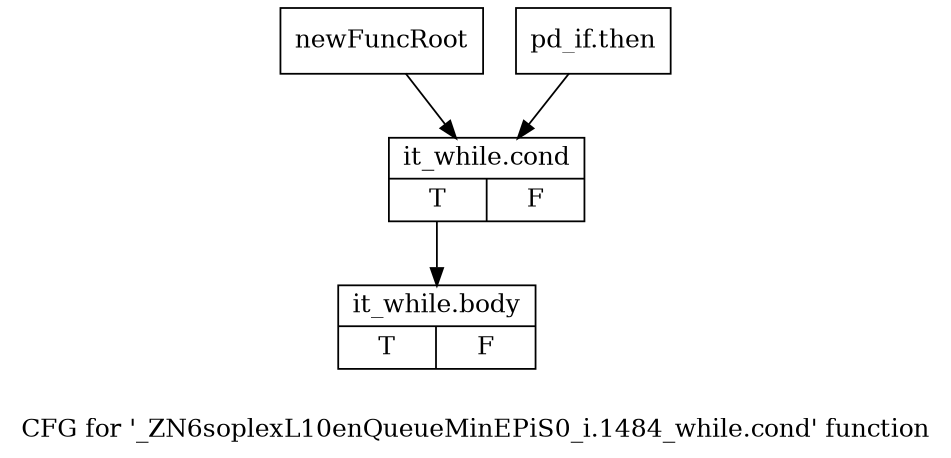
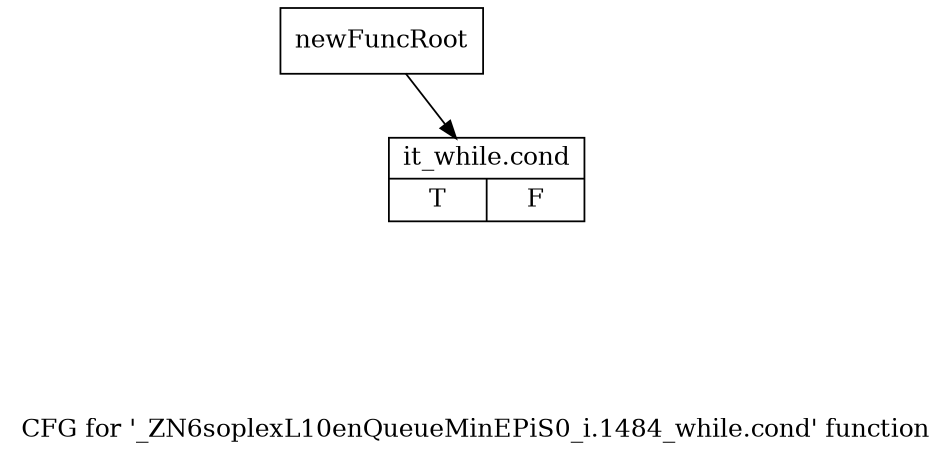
node "pd_if.then": removed
node "it_while.body": removed
